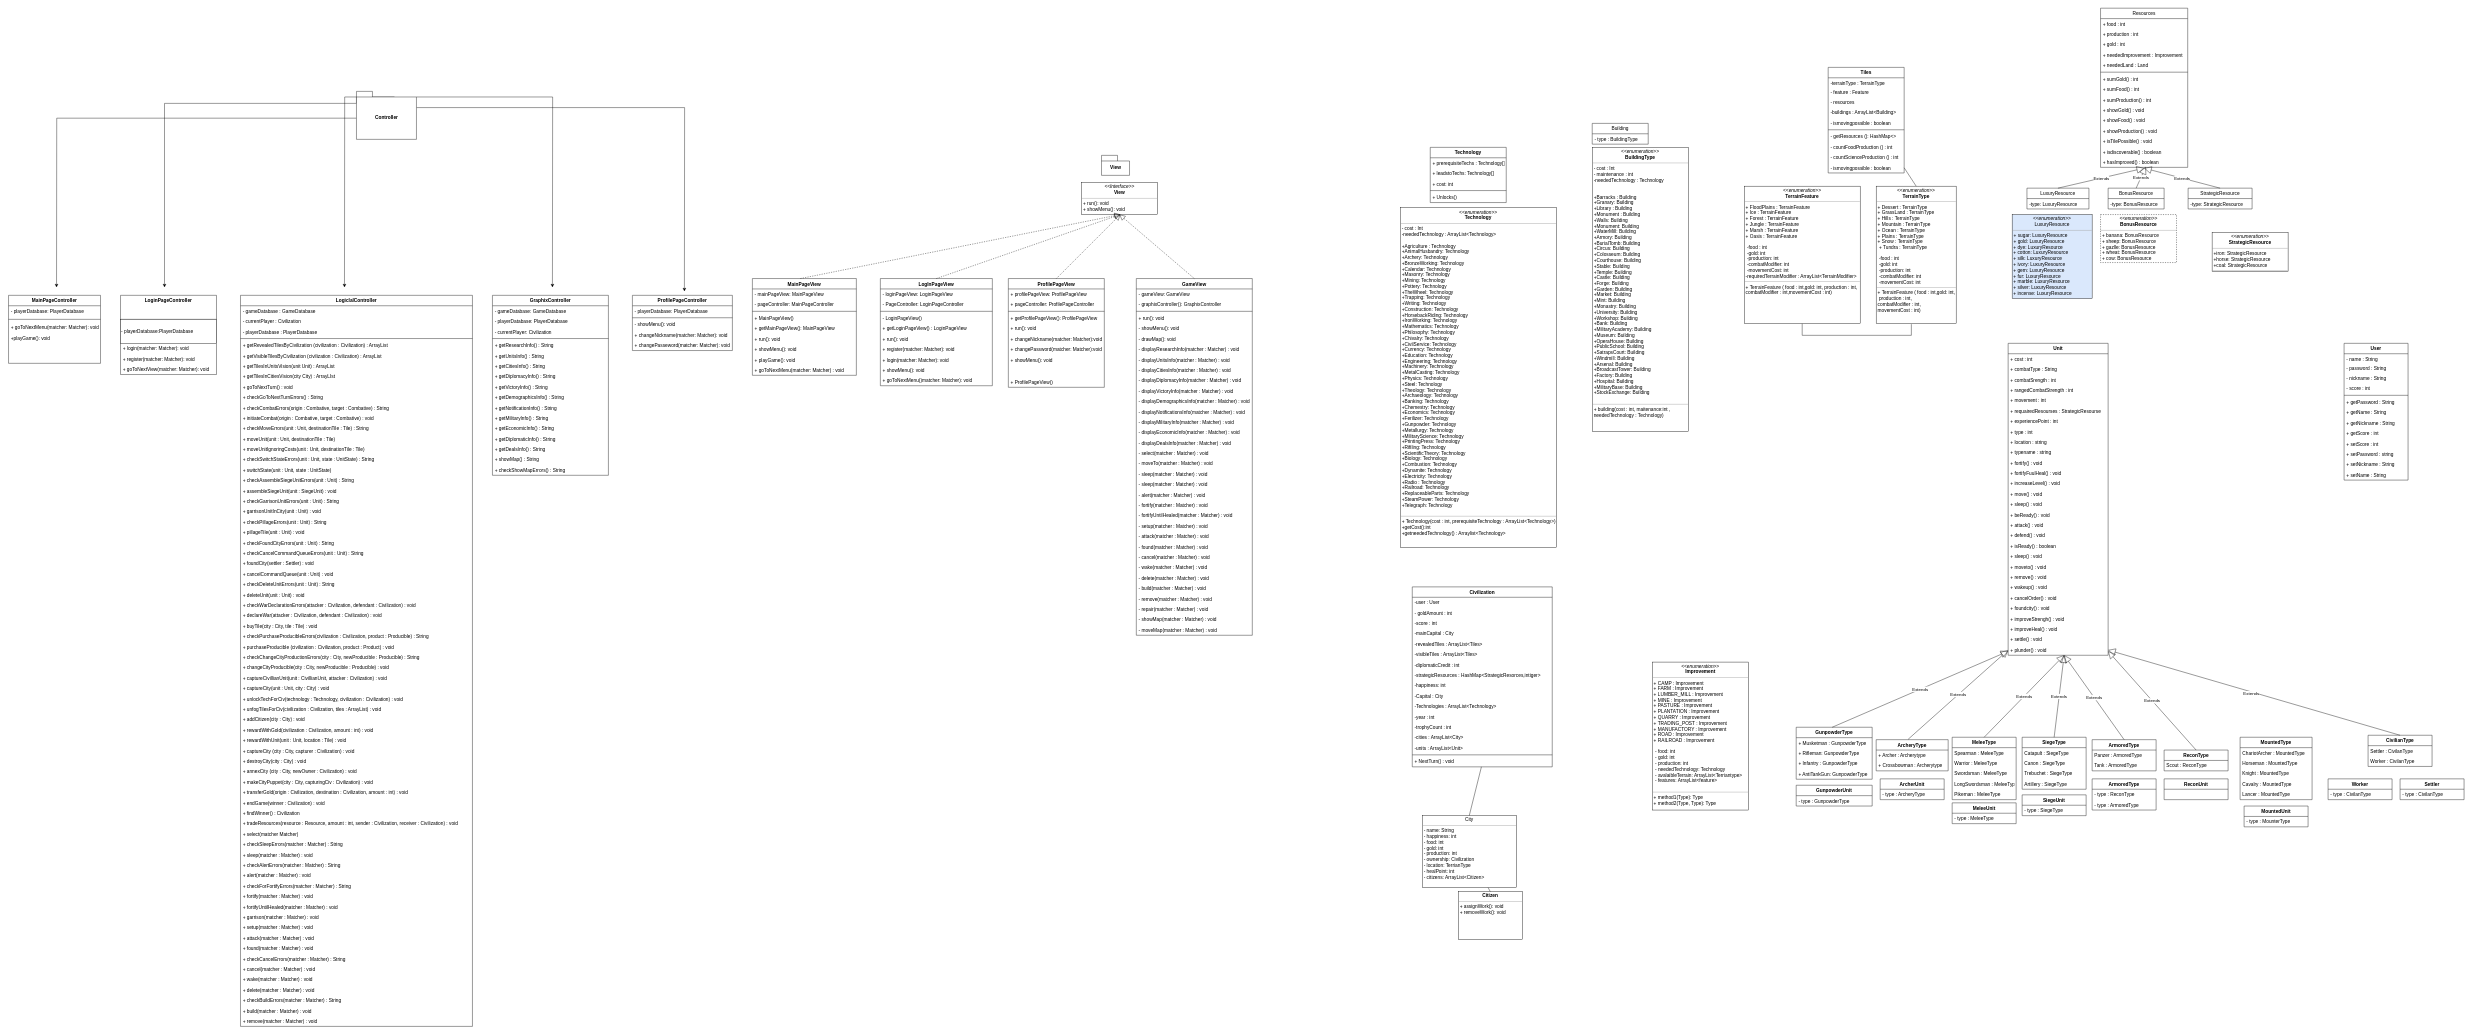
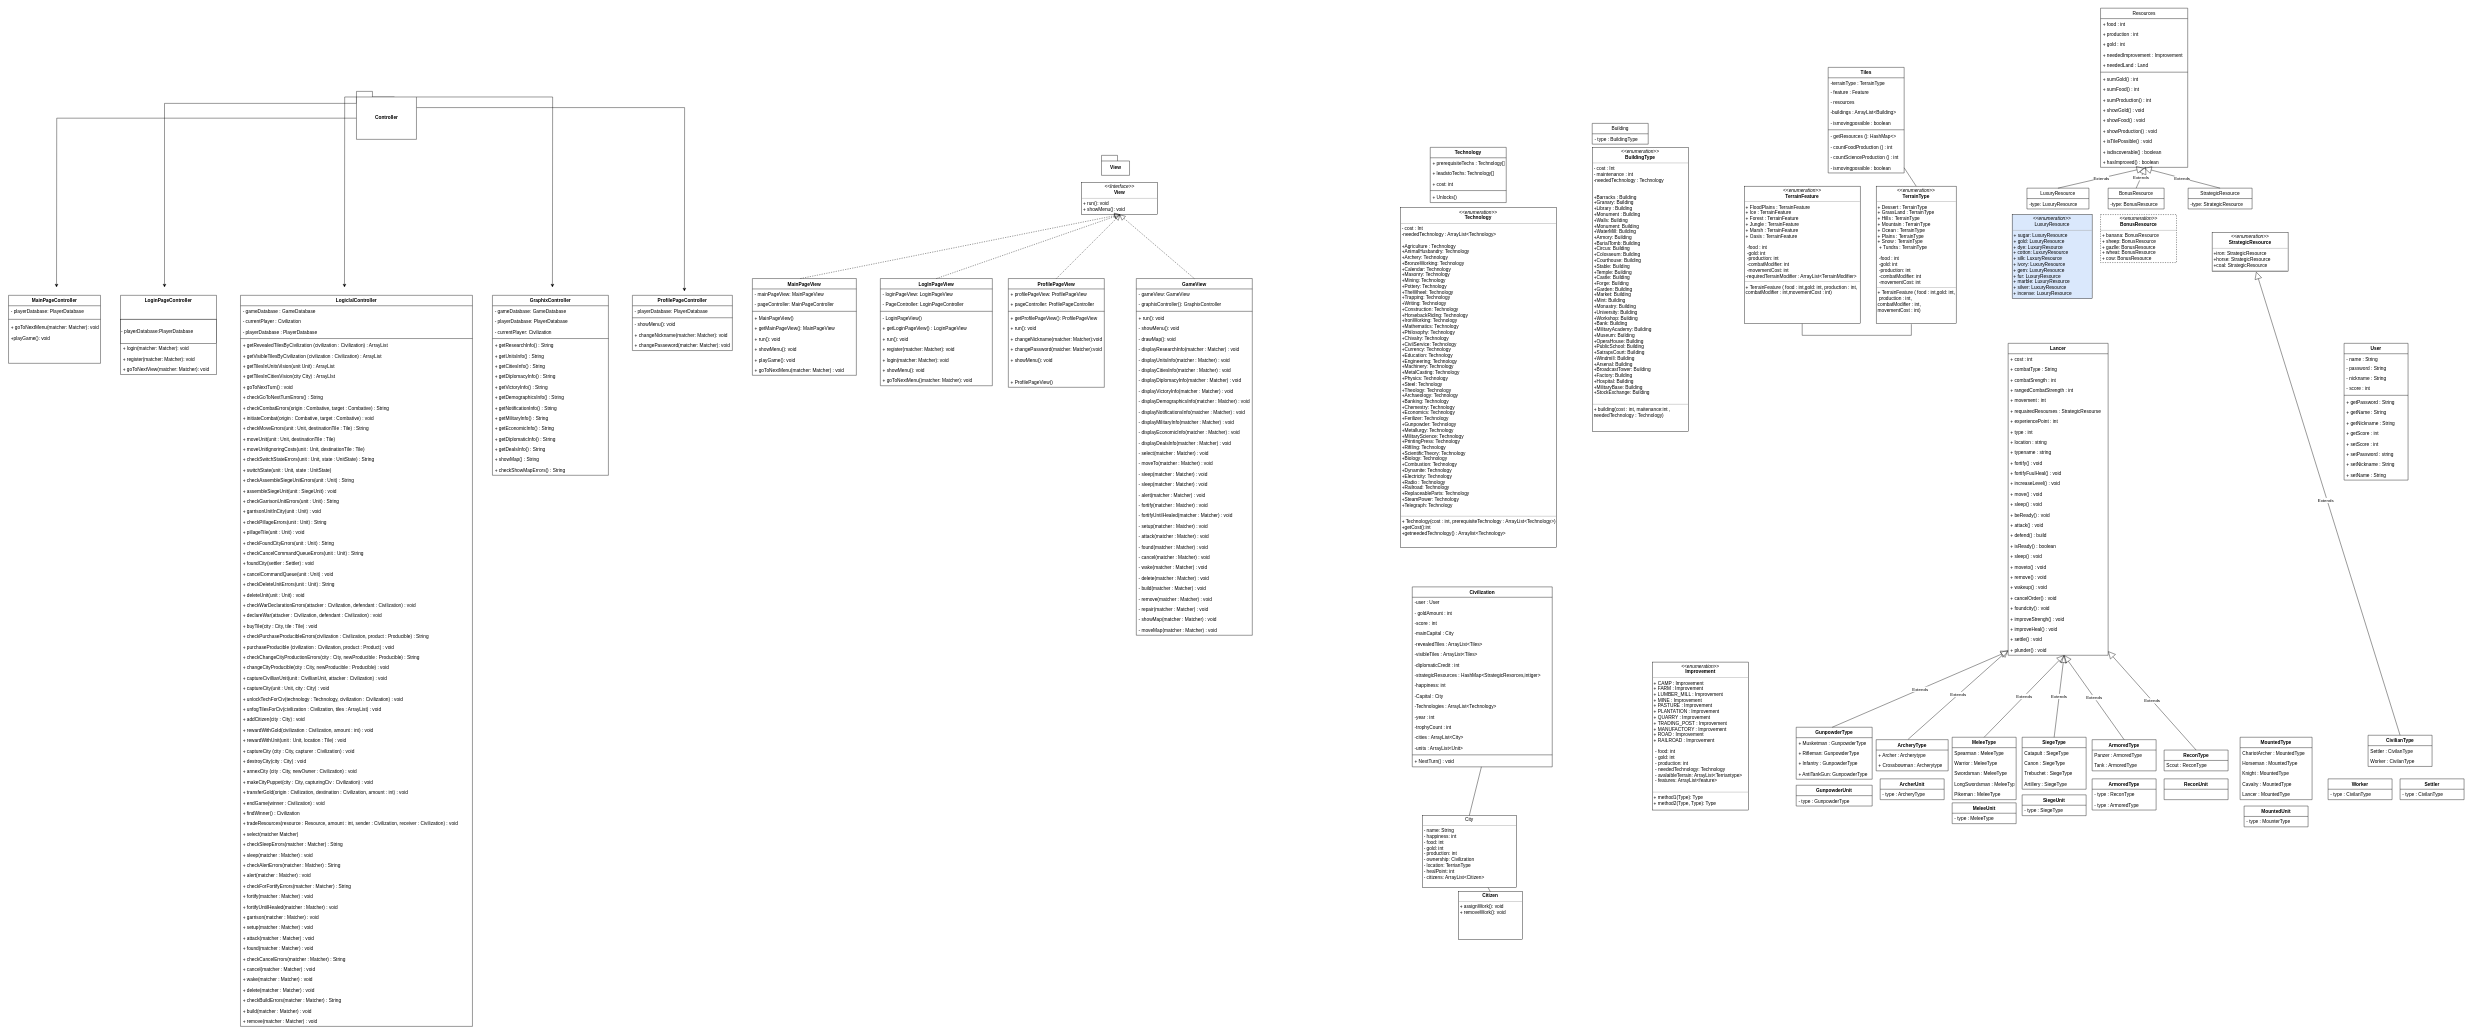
node "Unit": label "Unit" -> "Lancer"
node "+ defend() : void": label "+ defend() : void" -> "+ defend() : build"
edge "CivilianType" -> "+ plunder() : void": now "CivilianType" -> "<<enumeration>> StrategicResource +iron: StrategicResource +horse: StrategicResource +coal: StrategicResource"
